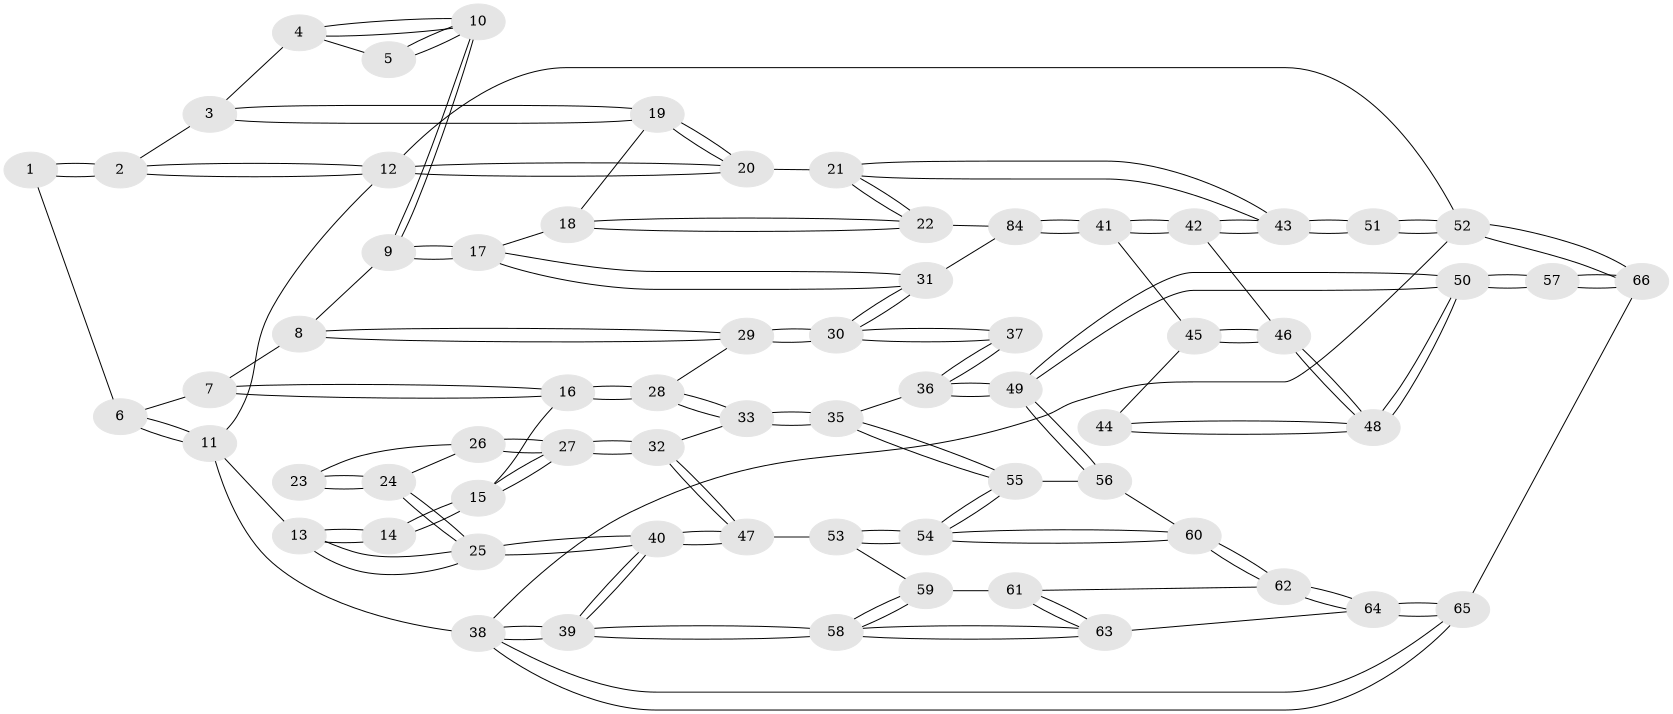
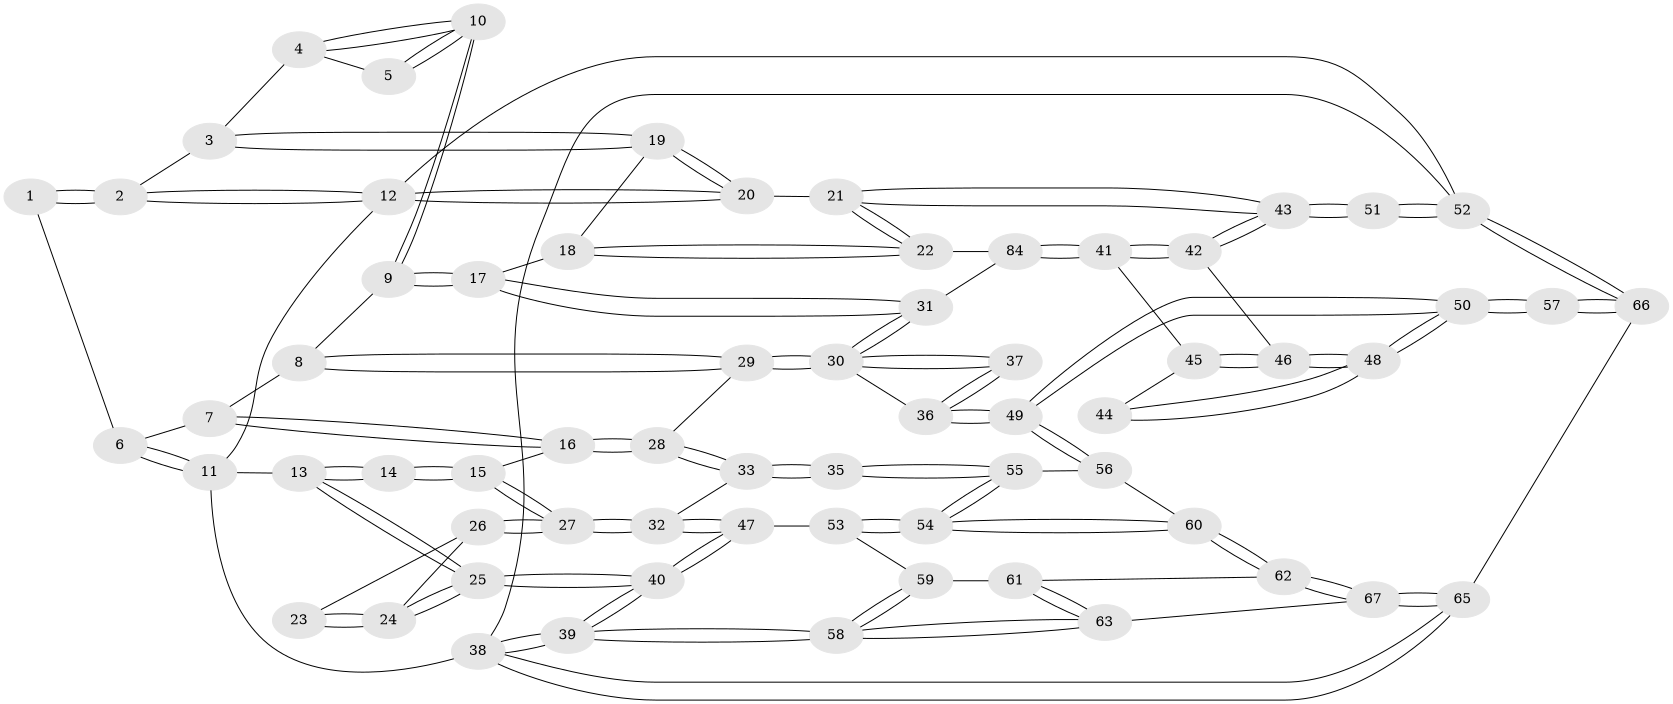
edge "36" -- "35": now "36" -- "30"
node "64": label "64" -> "67"
